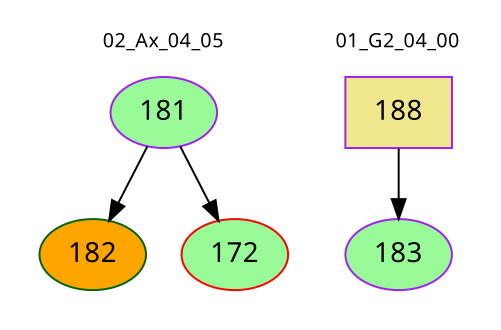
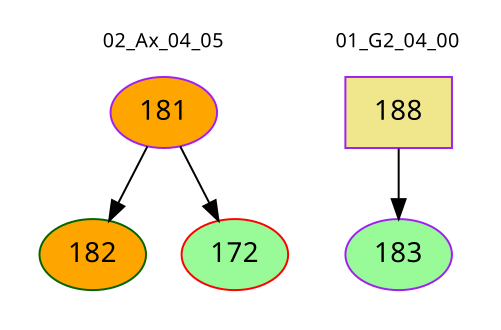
node "181": fillcolor palegreen -> orange
